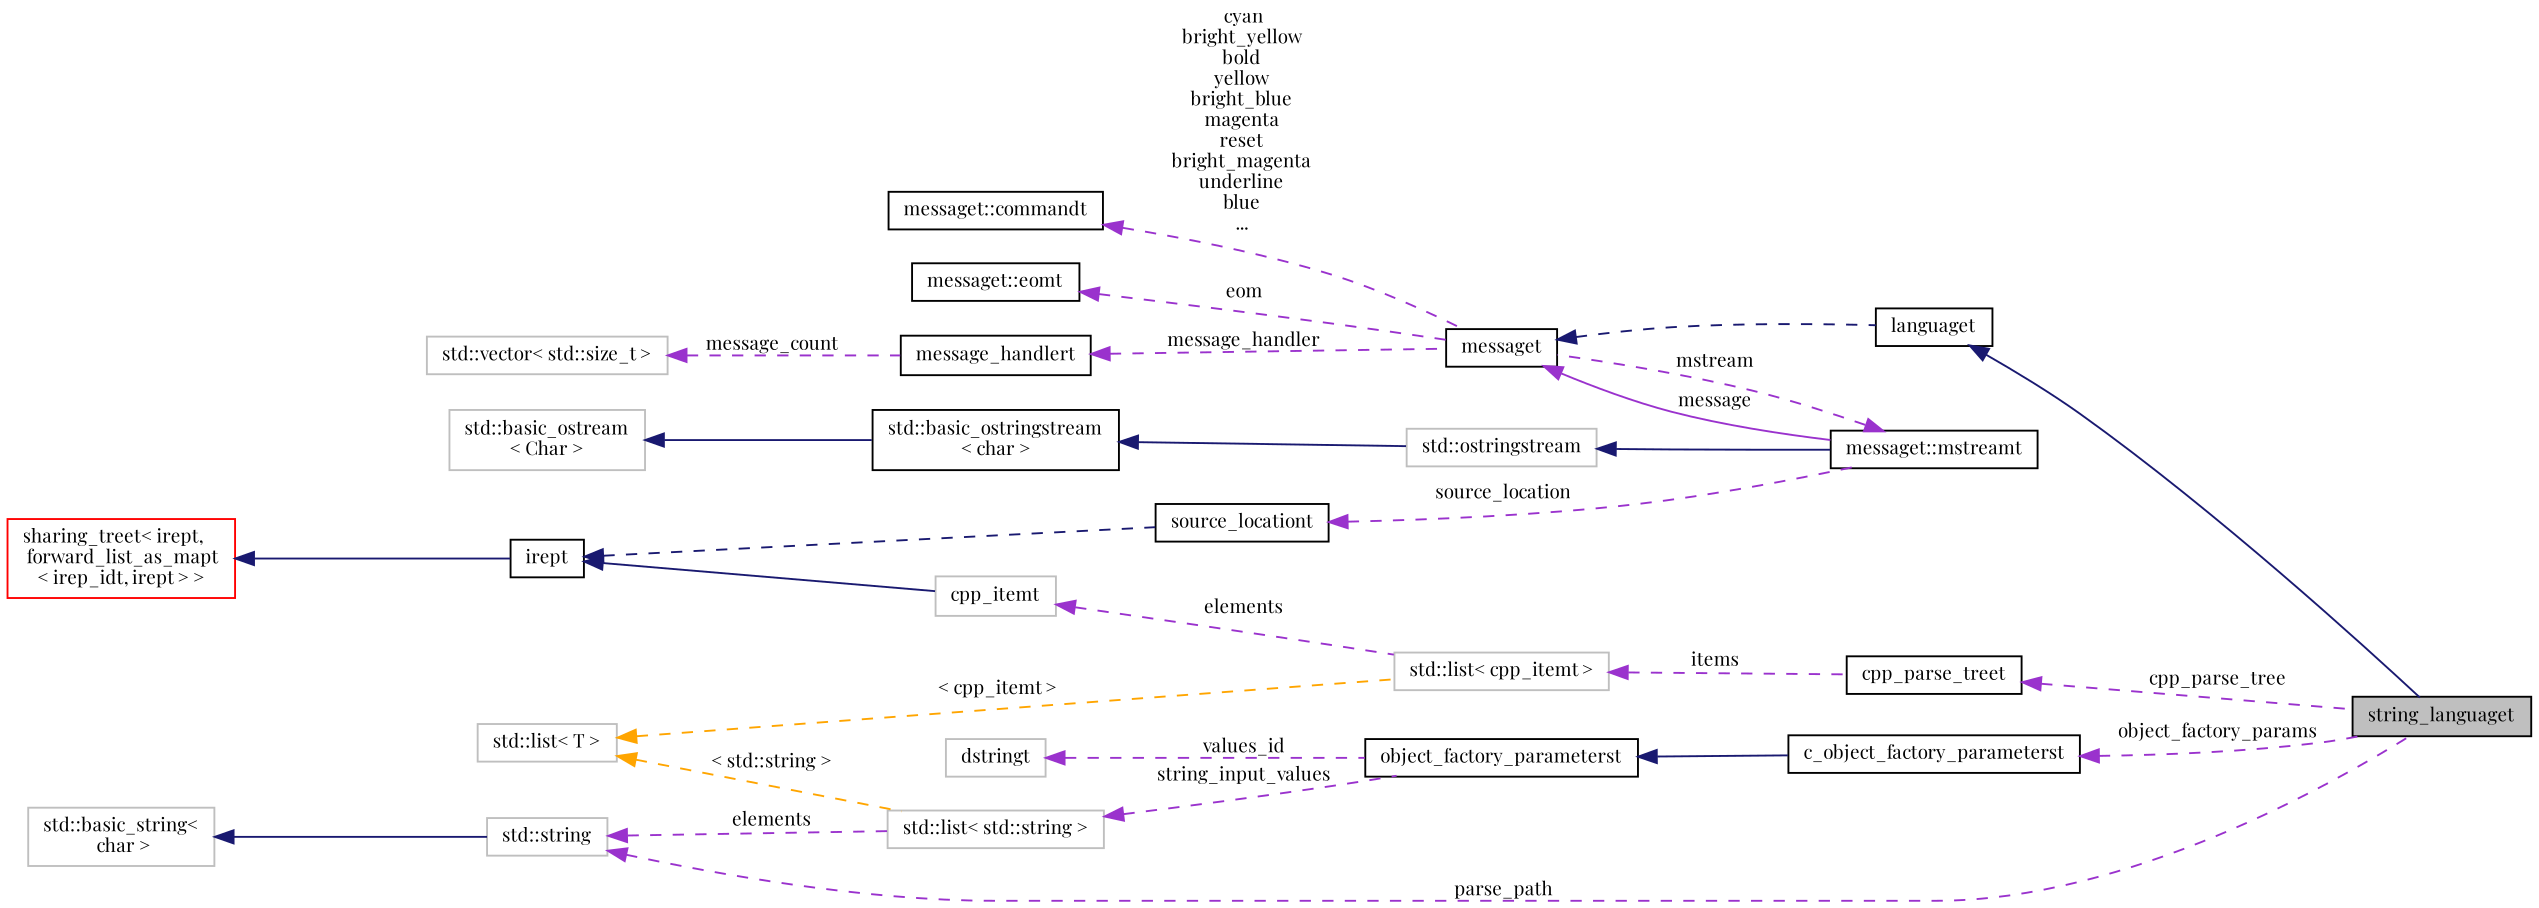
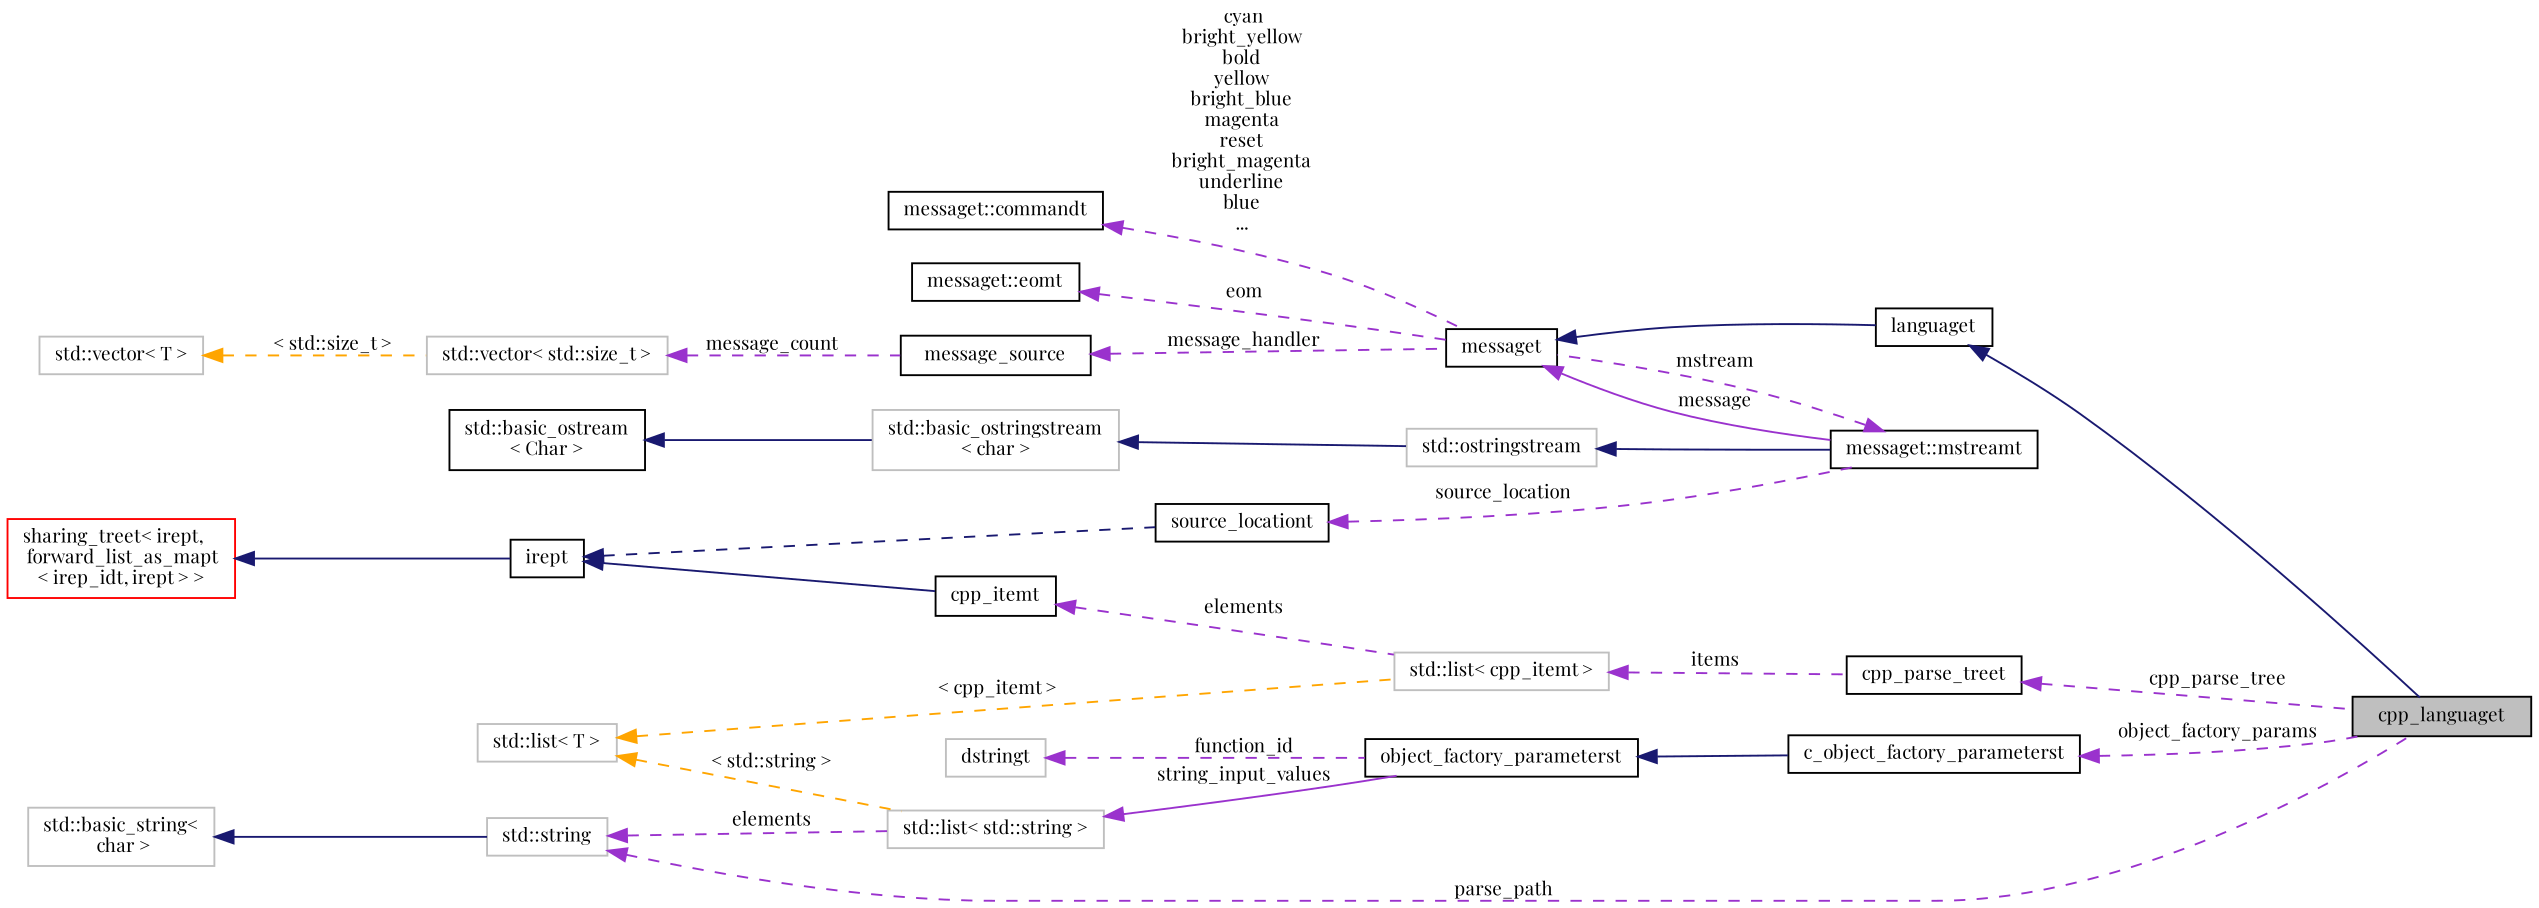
edge "languaget" -> "messaget": style dashed -> solid
node "std::vector< T >": added
node "message_handlert": label "message_handlert" -> "message_source"
node "std::basic_ostream < Char >": color grey75 -> black
node "std::basic_ostringstream < char >": color black -> grey75
node "cpp_itemt": color grey75 -> black
node "string_languaget": label "string_languaget" -> "cpp_languaget"
edge "object_factory_parameterst" -> "dstringt": label " values_id" -> " function_id"
edge "object_factory_parameterst" -> "std::list< std::string >": style dashed -> solid
